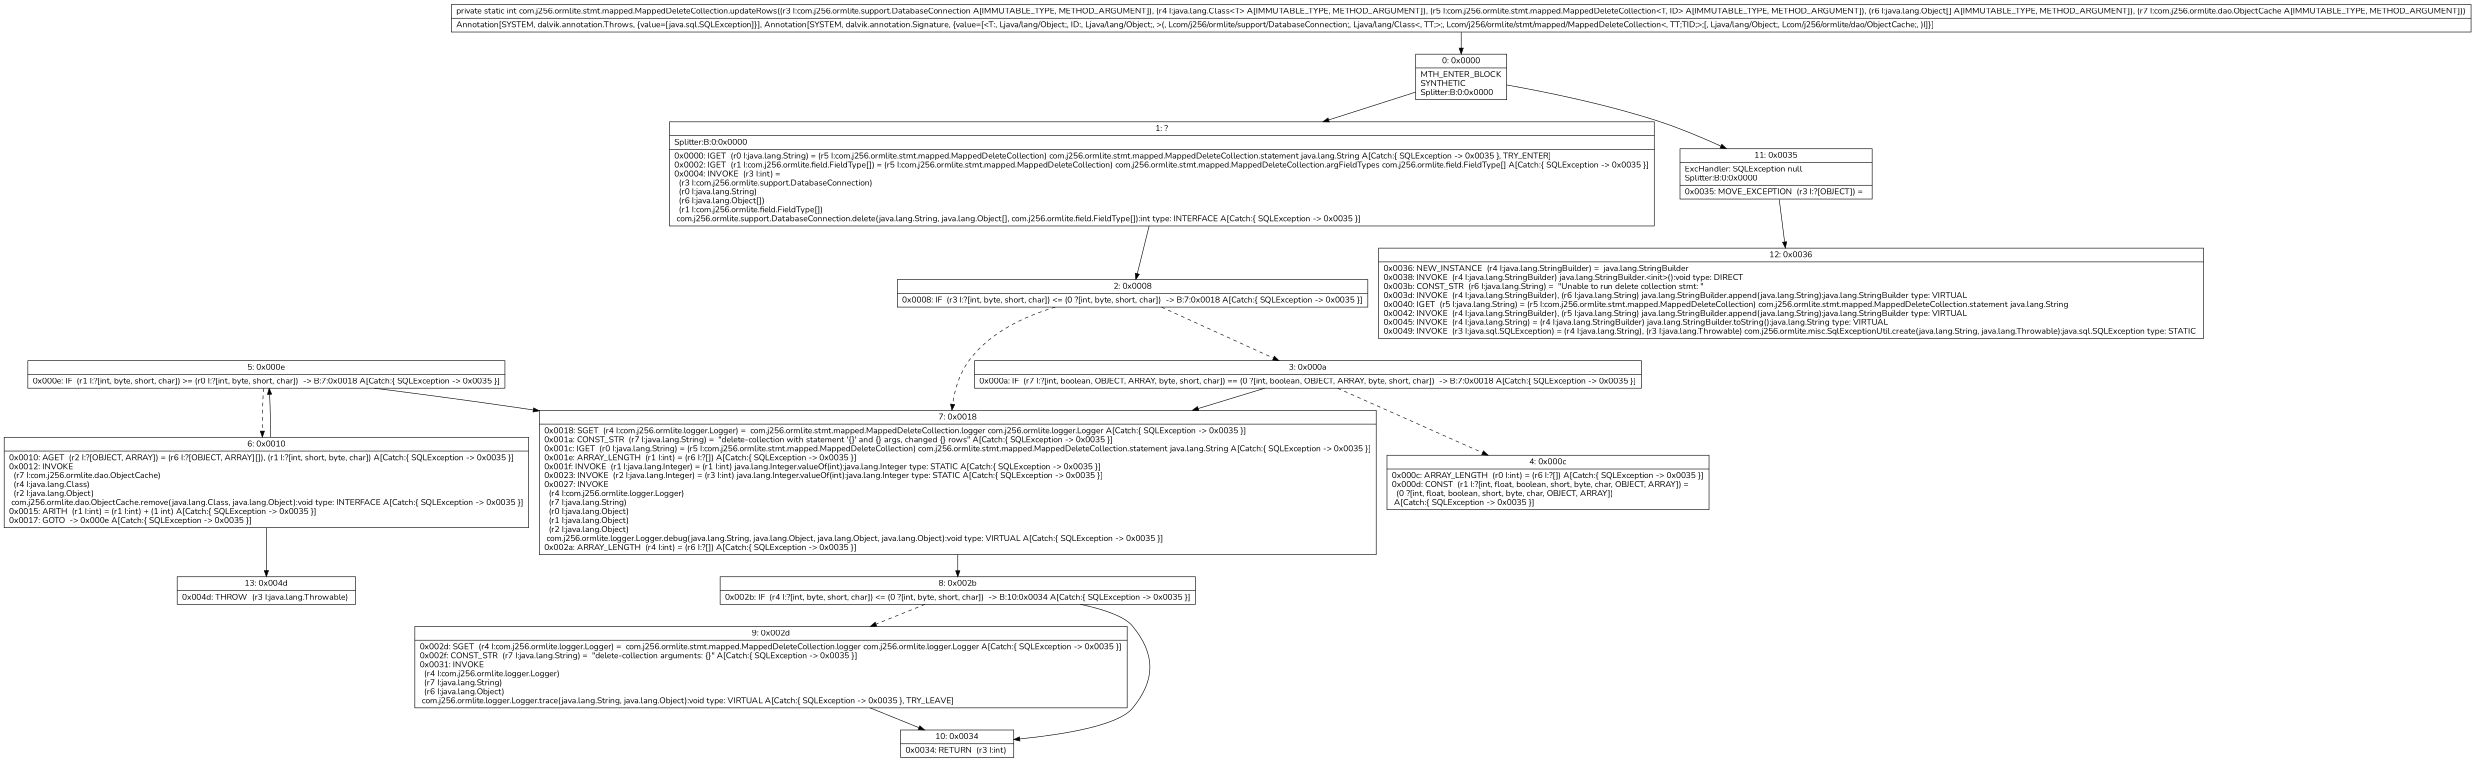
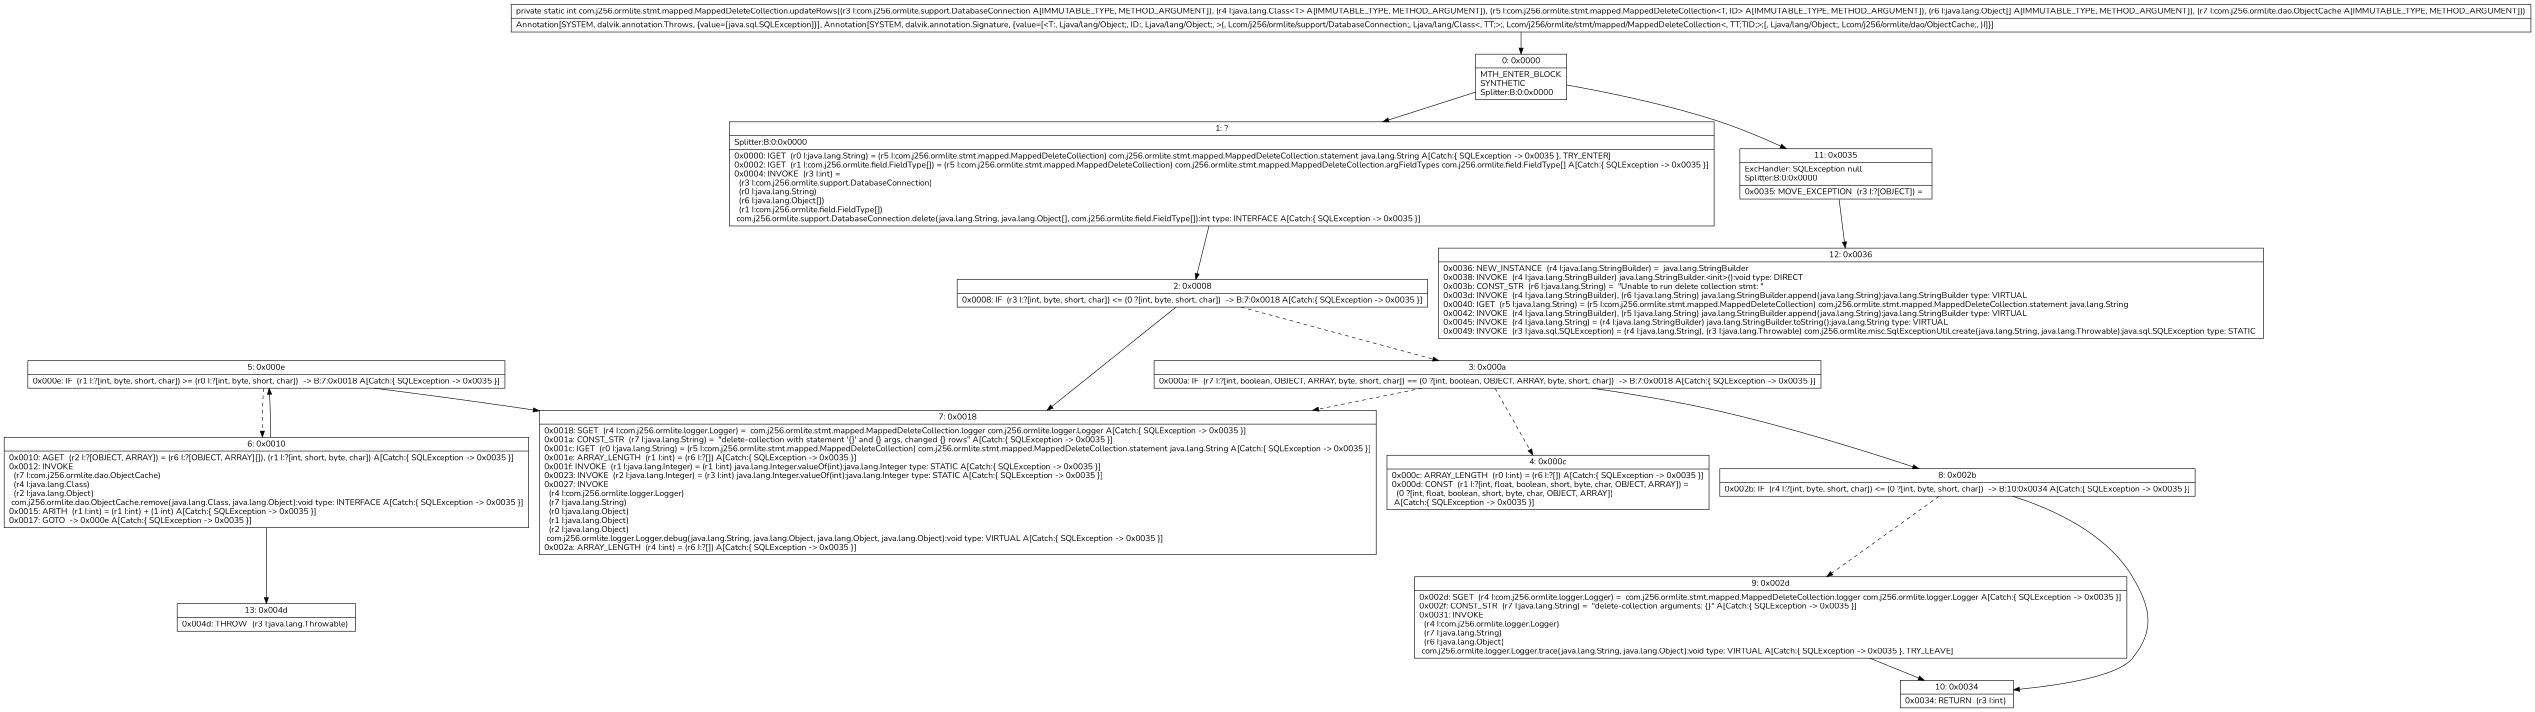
edge "2: 0x0008" -> "7: 0x0018": style dashed -> solid
edge "3: 0x000a" -> "7: 0x0018": style solid -> dashed
edge "7: 0x0018" -> "8: 0x002b": now "3: 0x000a" -> "8: 0x002b"
